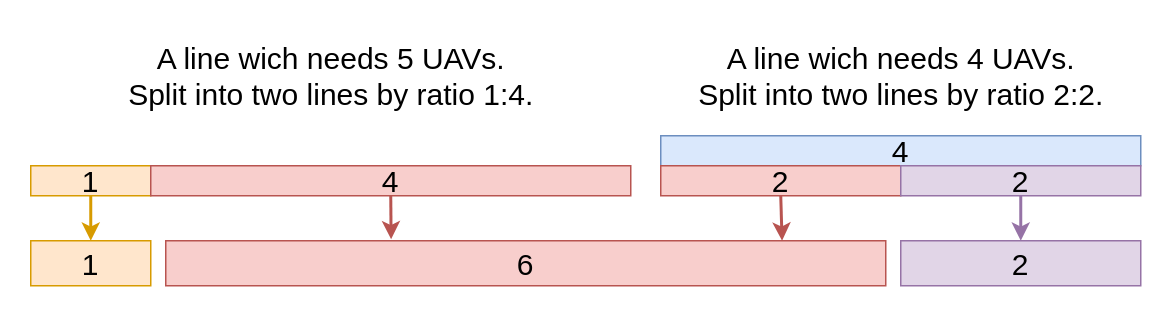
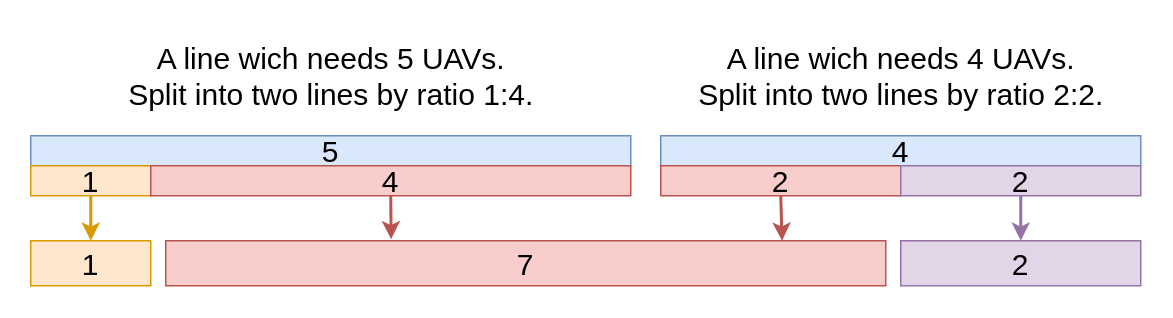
node "5": added
node "6": label "6" -> "7"
